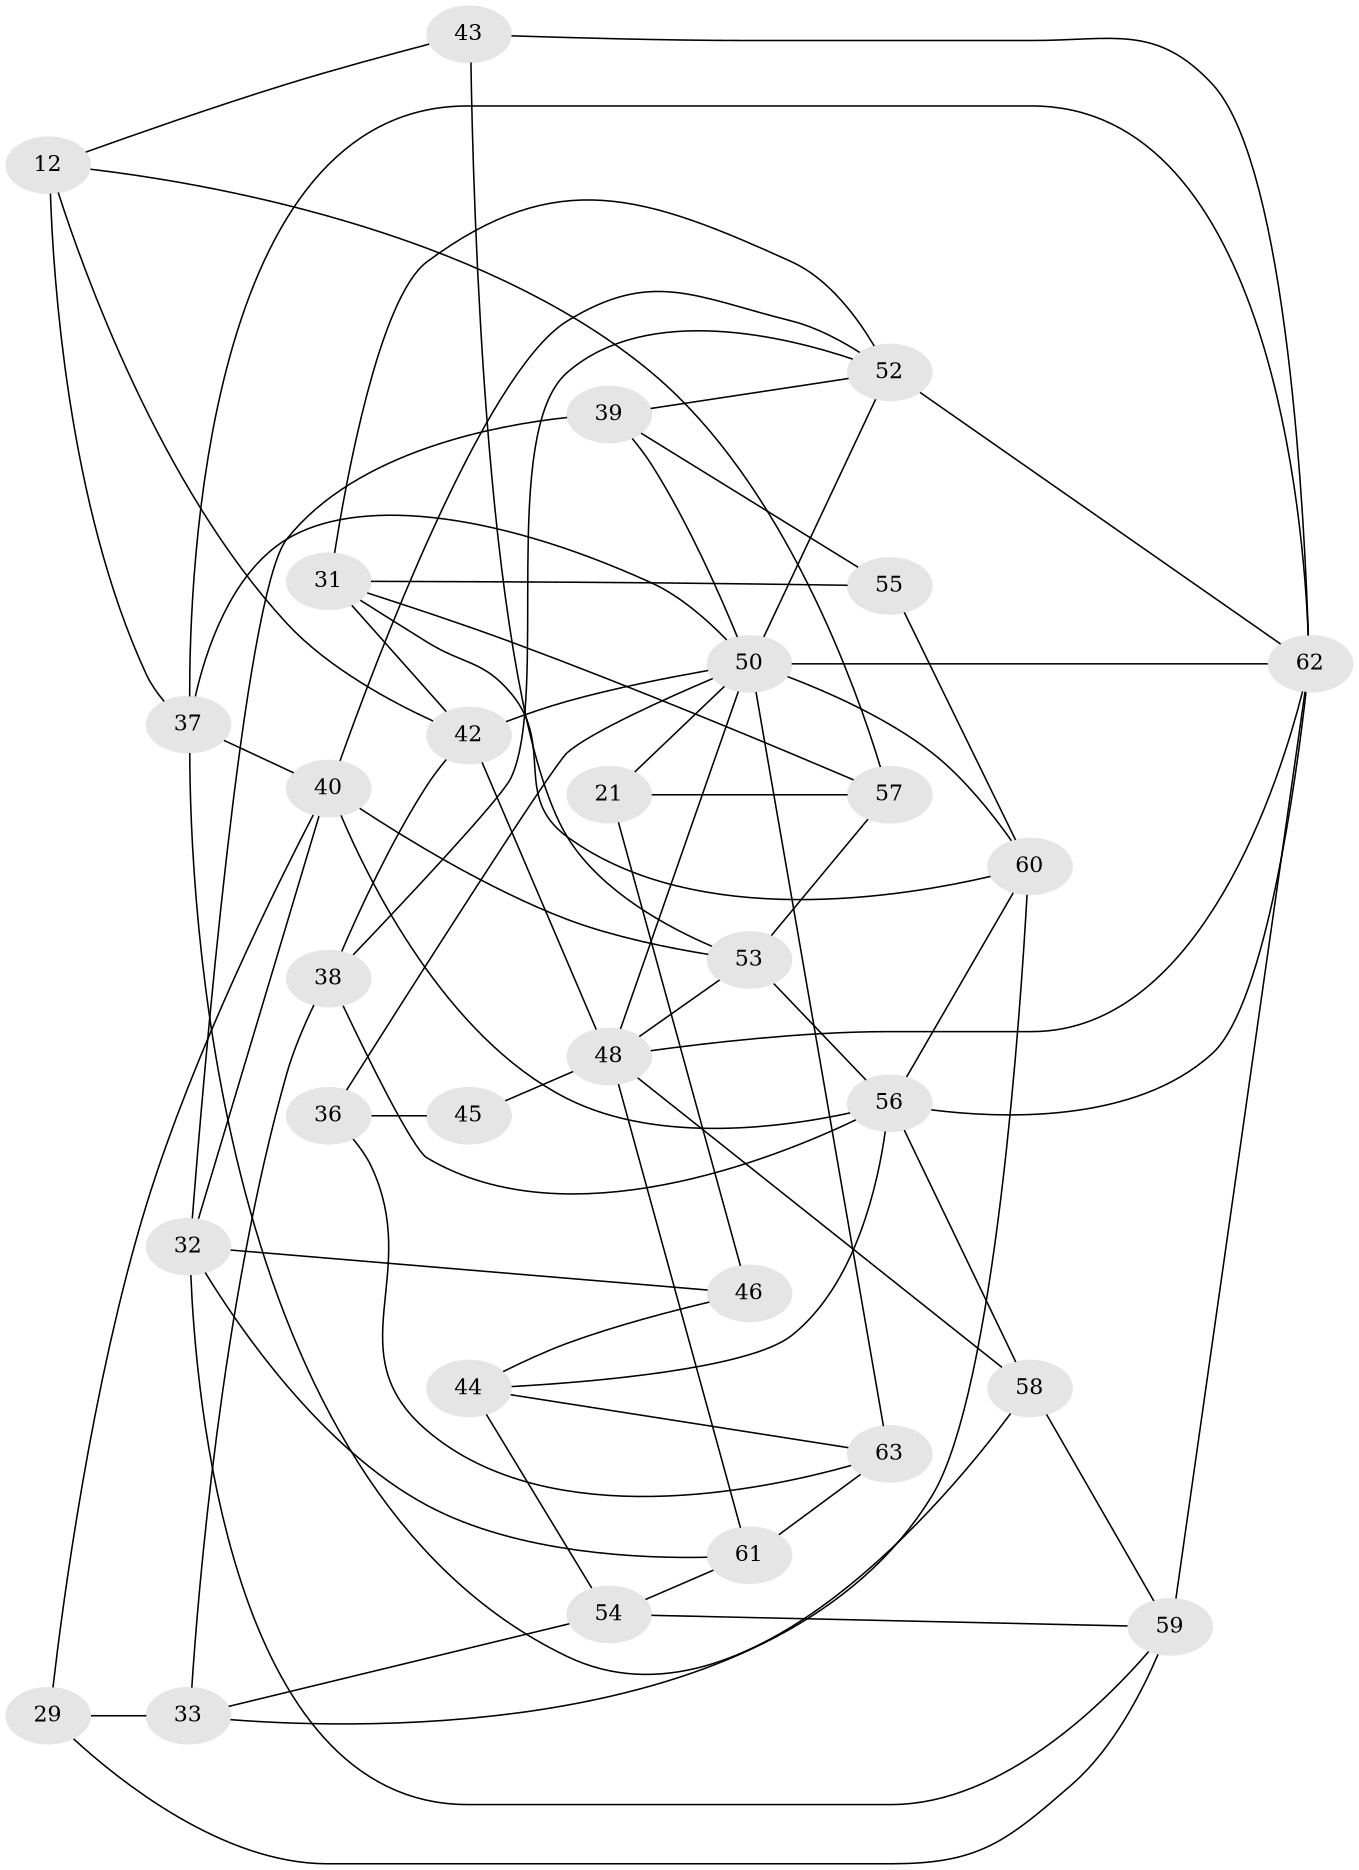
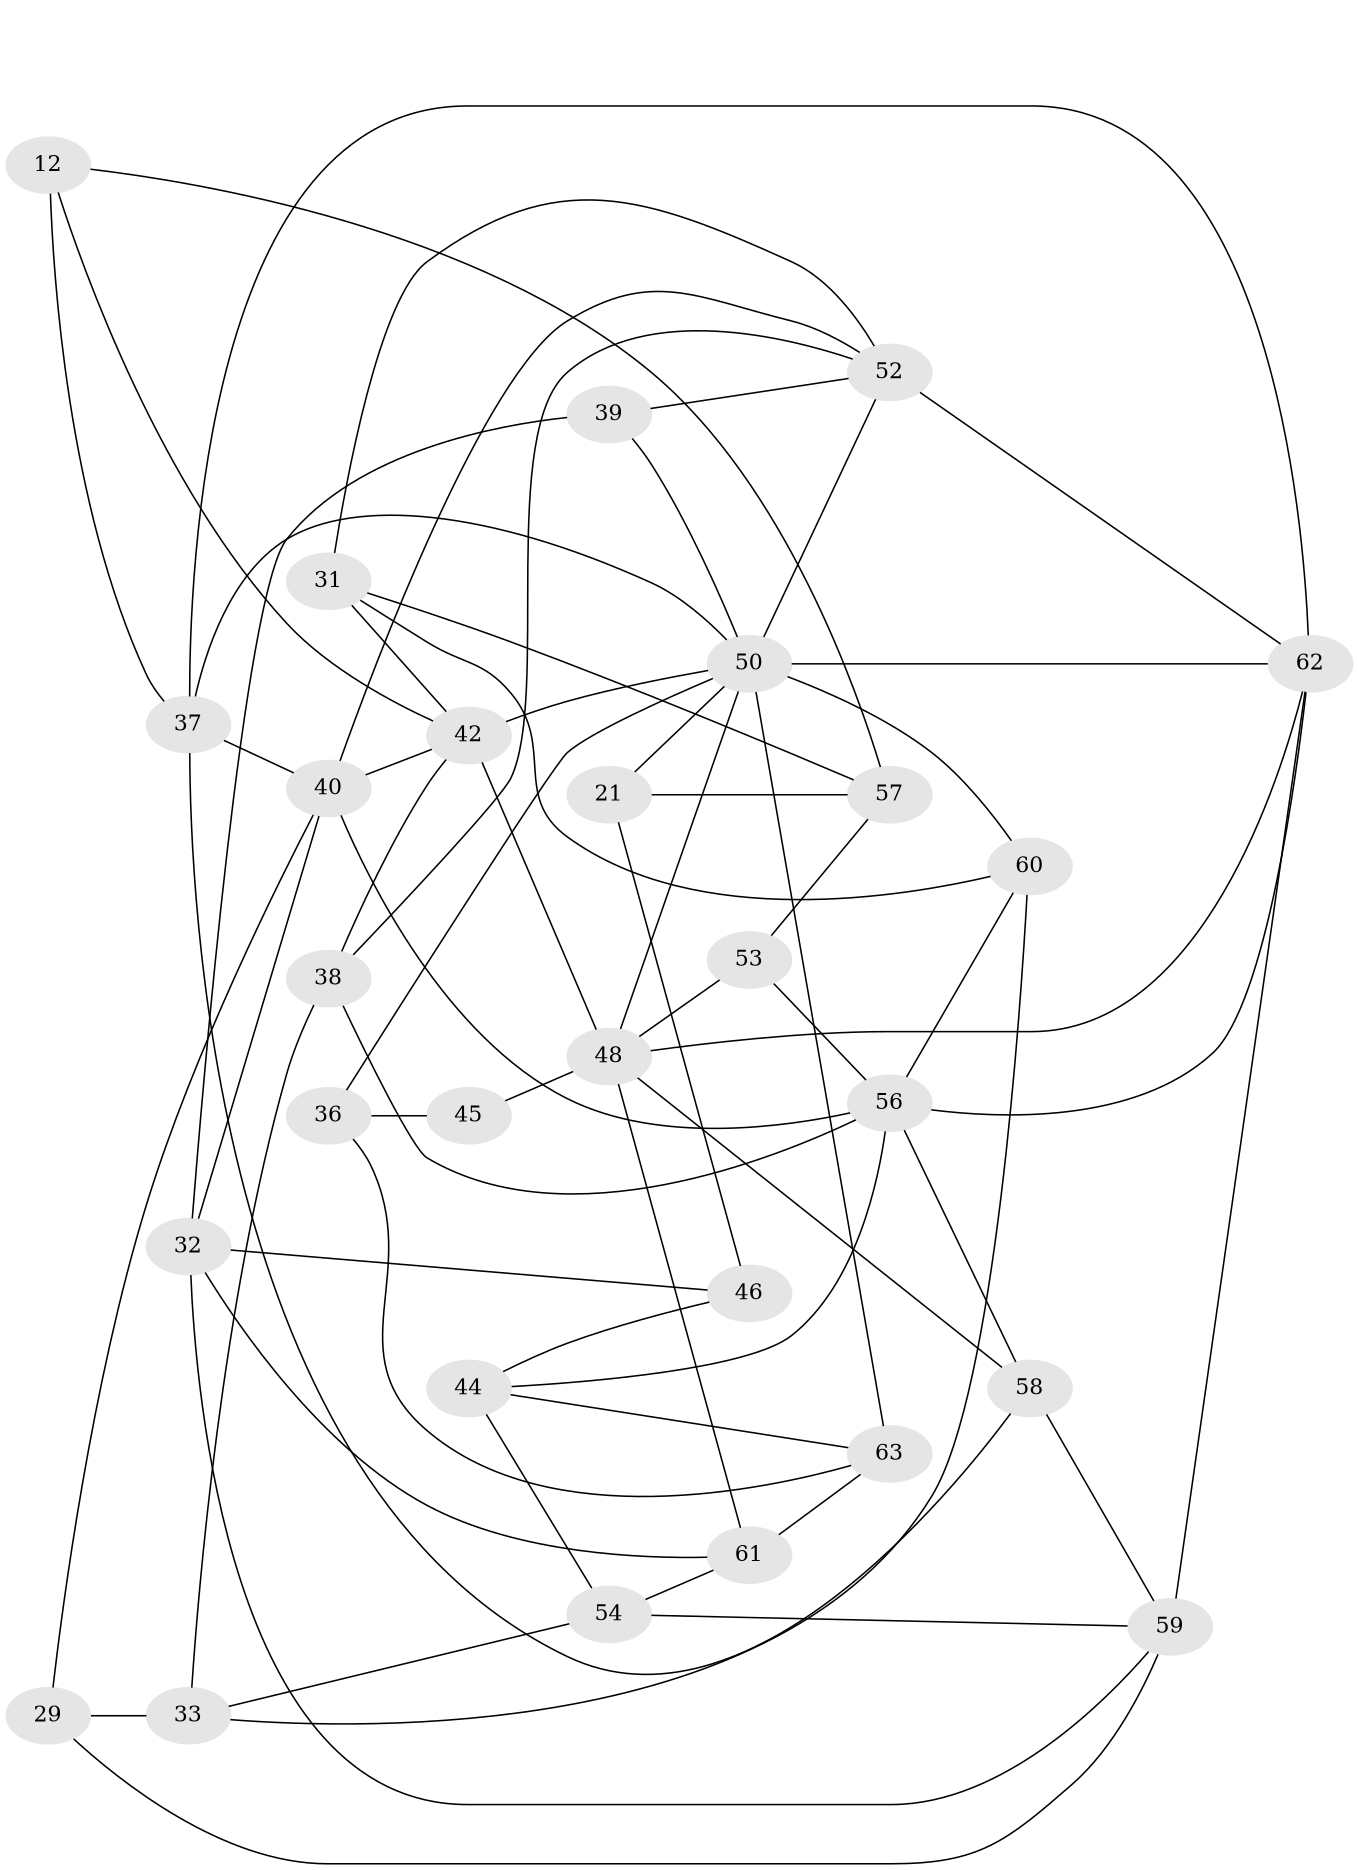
node "43": removed
node "55": removed
edge "40" -- "53": now "40" -- "42"
